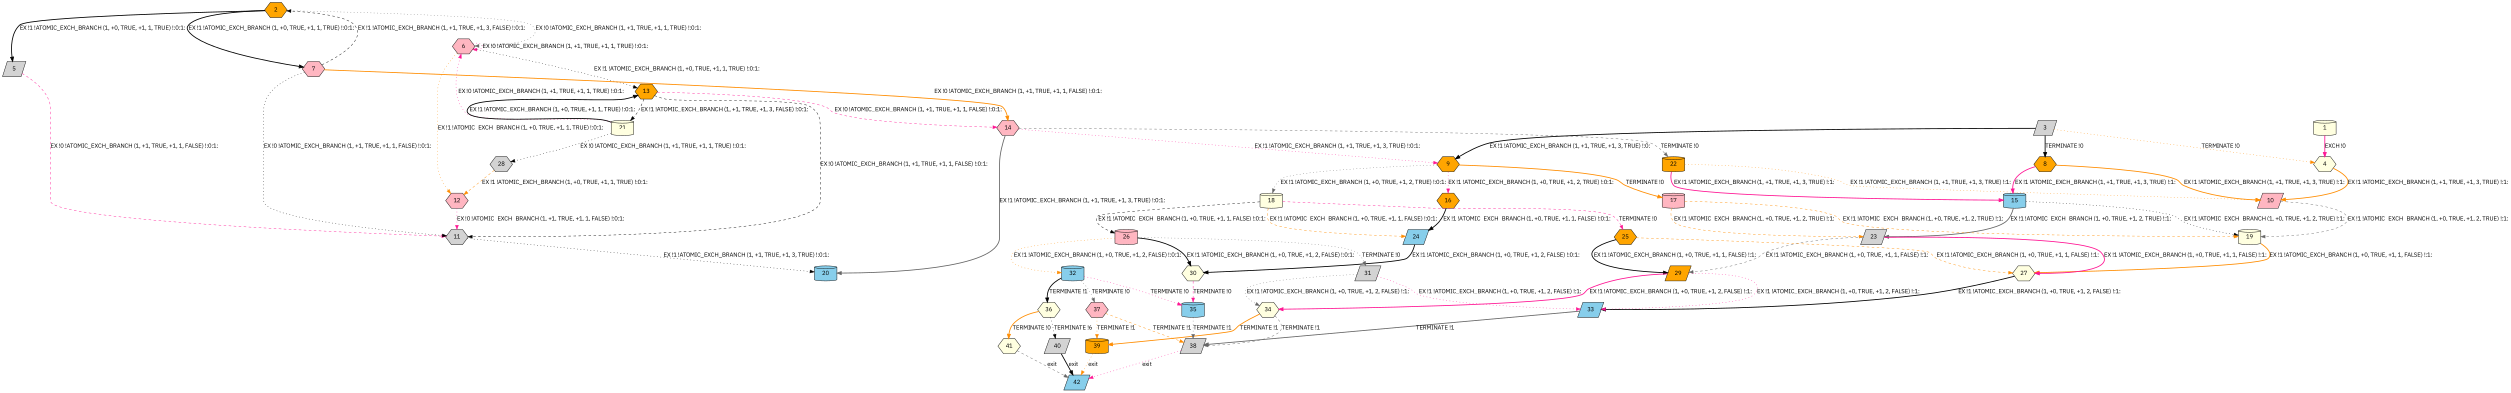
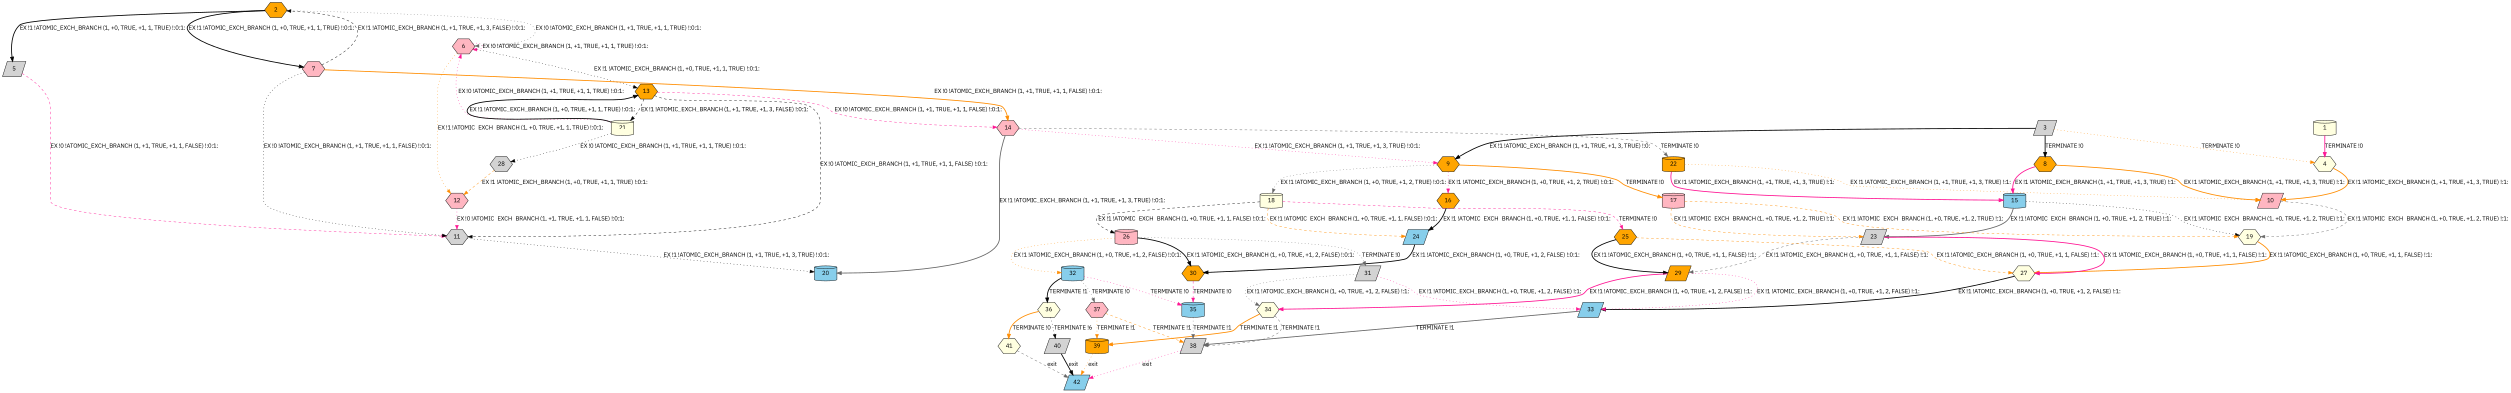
edge "1" -> "4": label "EXCH !0" -> "TERMINATE !0"
node "19": shape cylinder -> hexagon
node "30": fillcolor lightyellow -> orange
